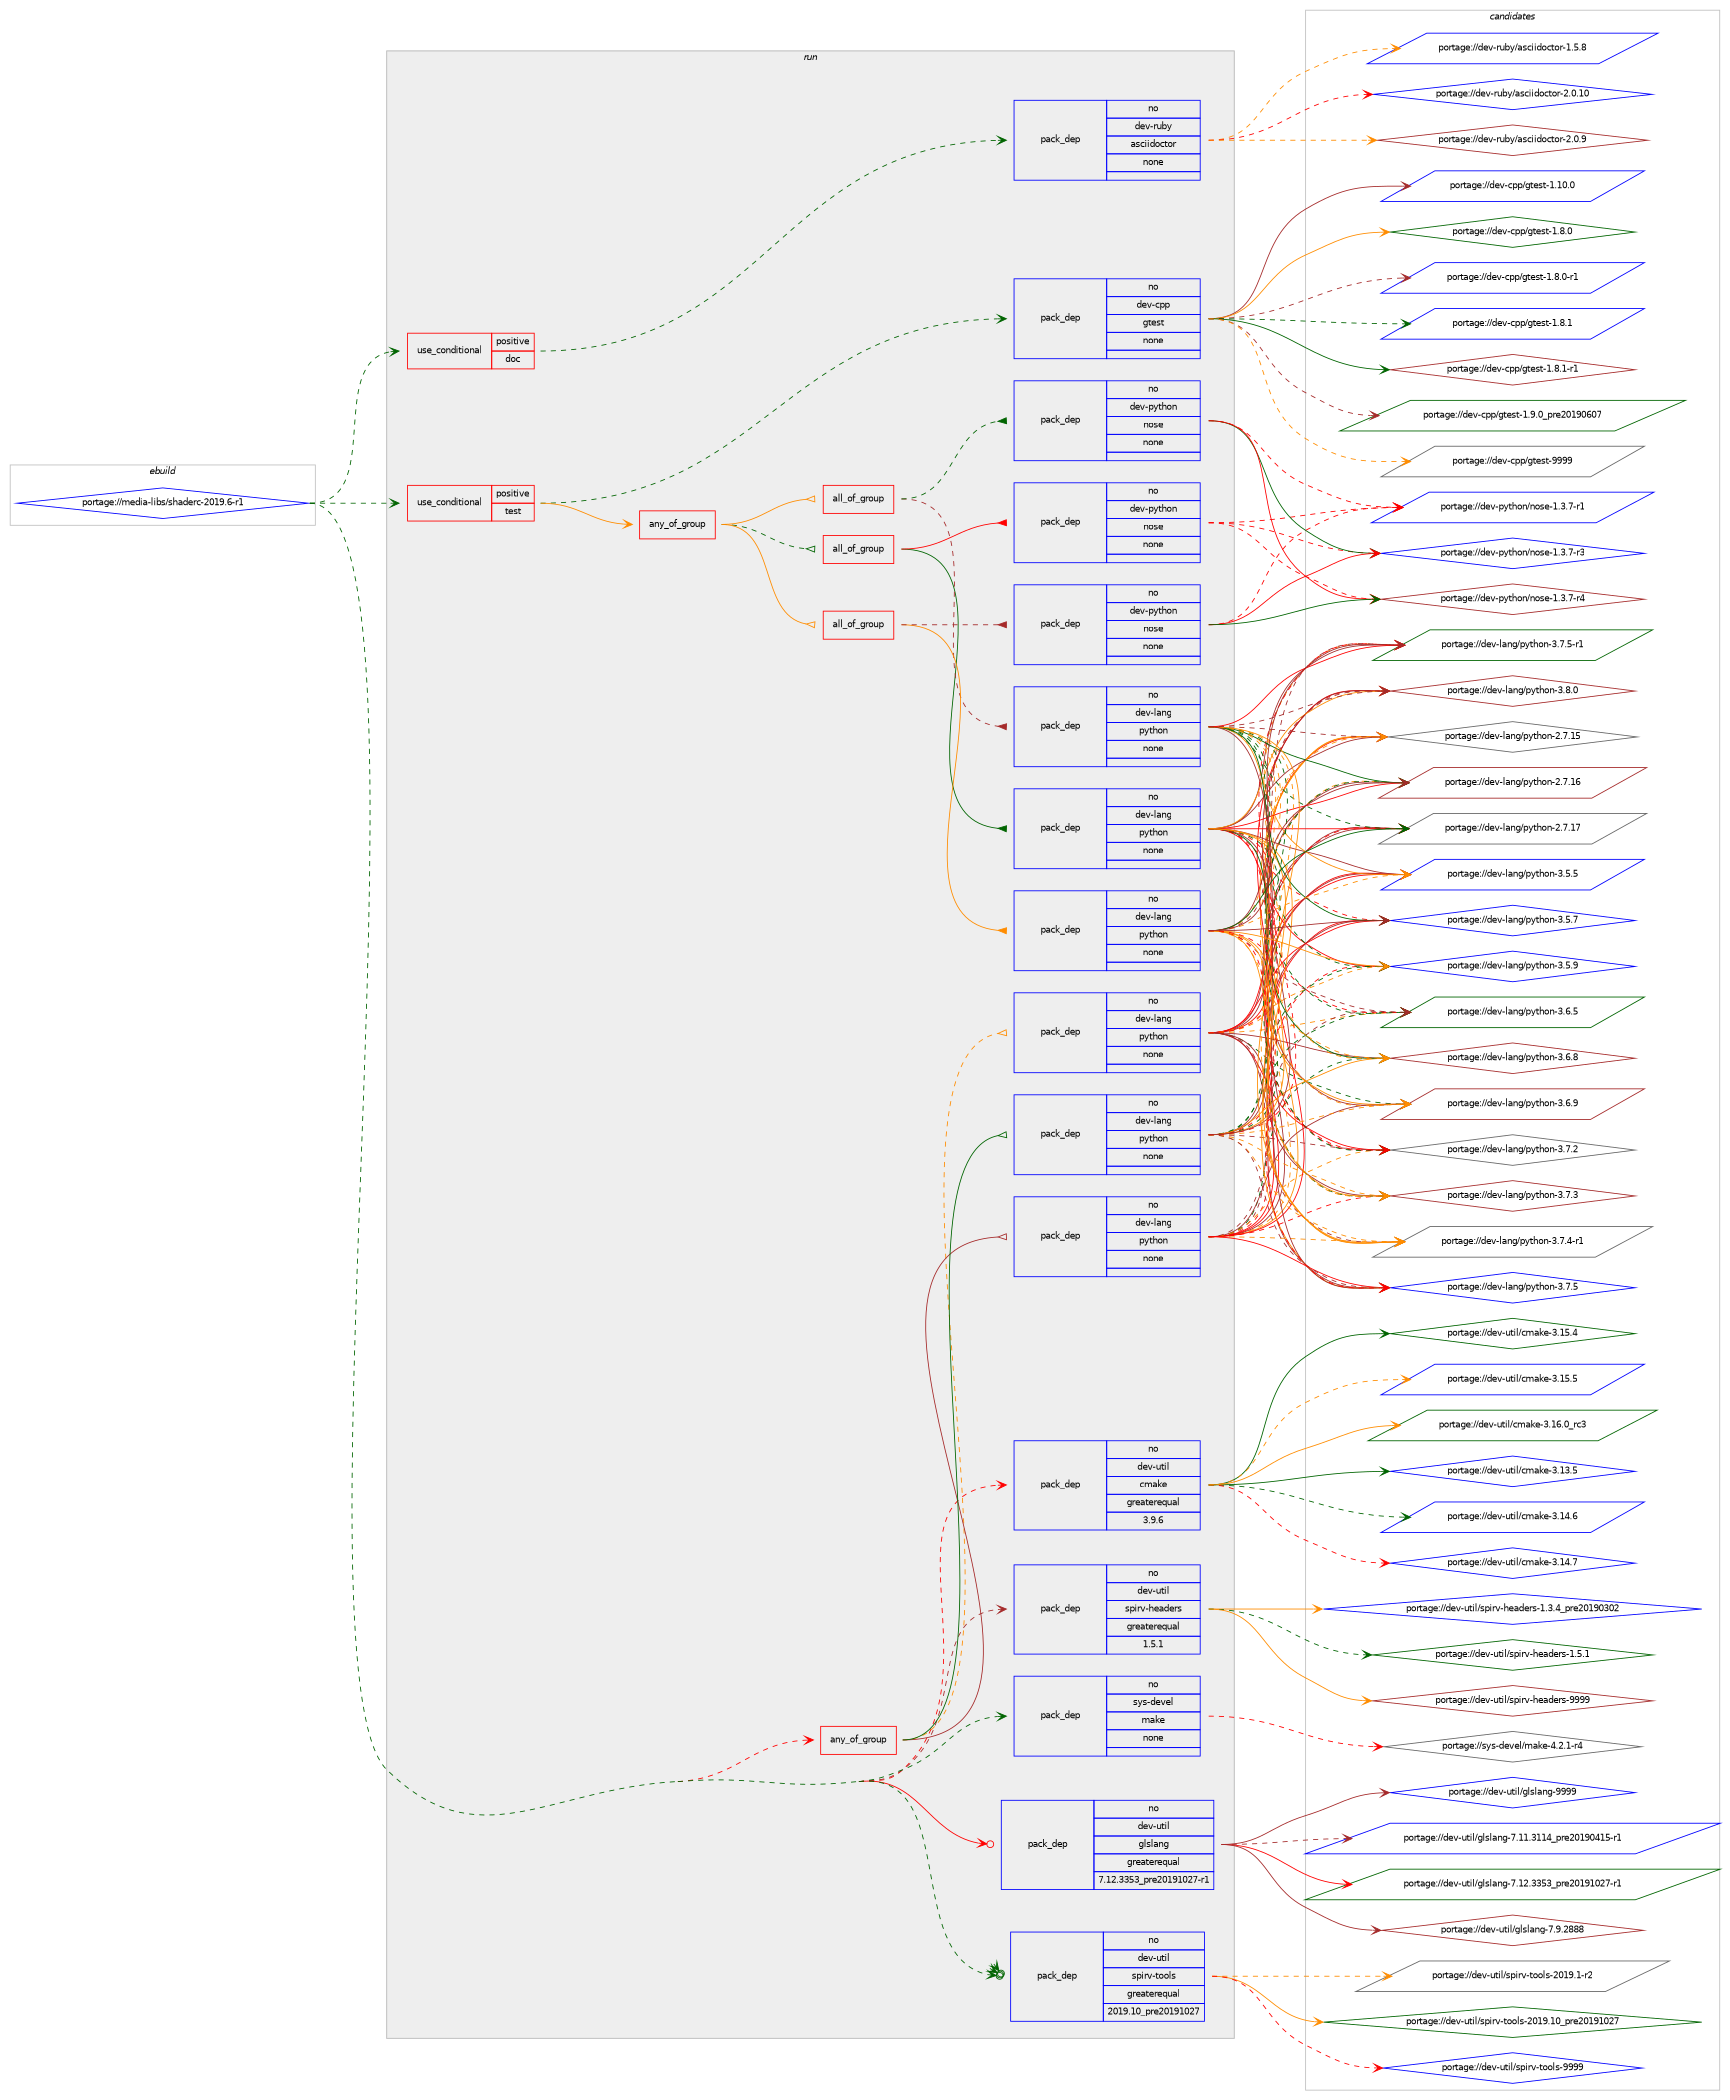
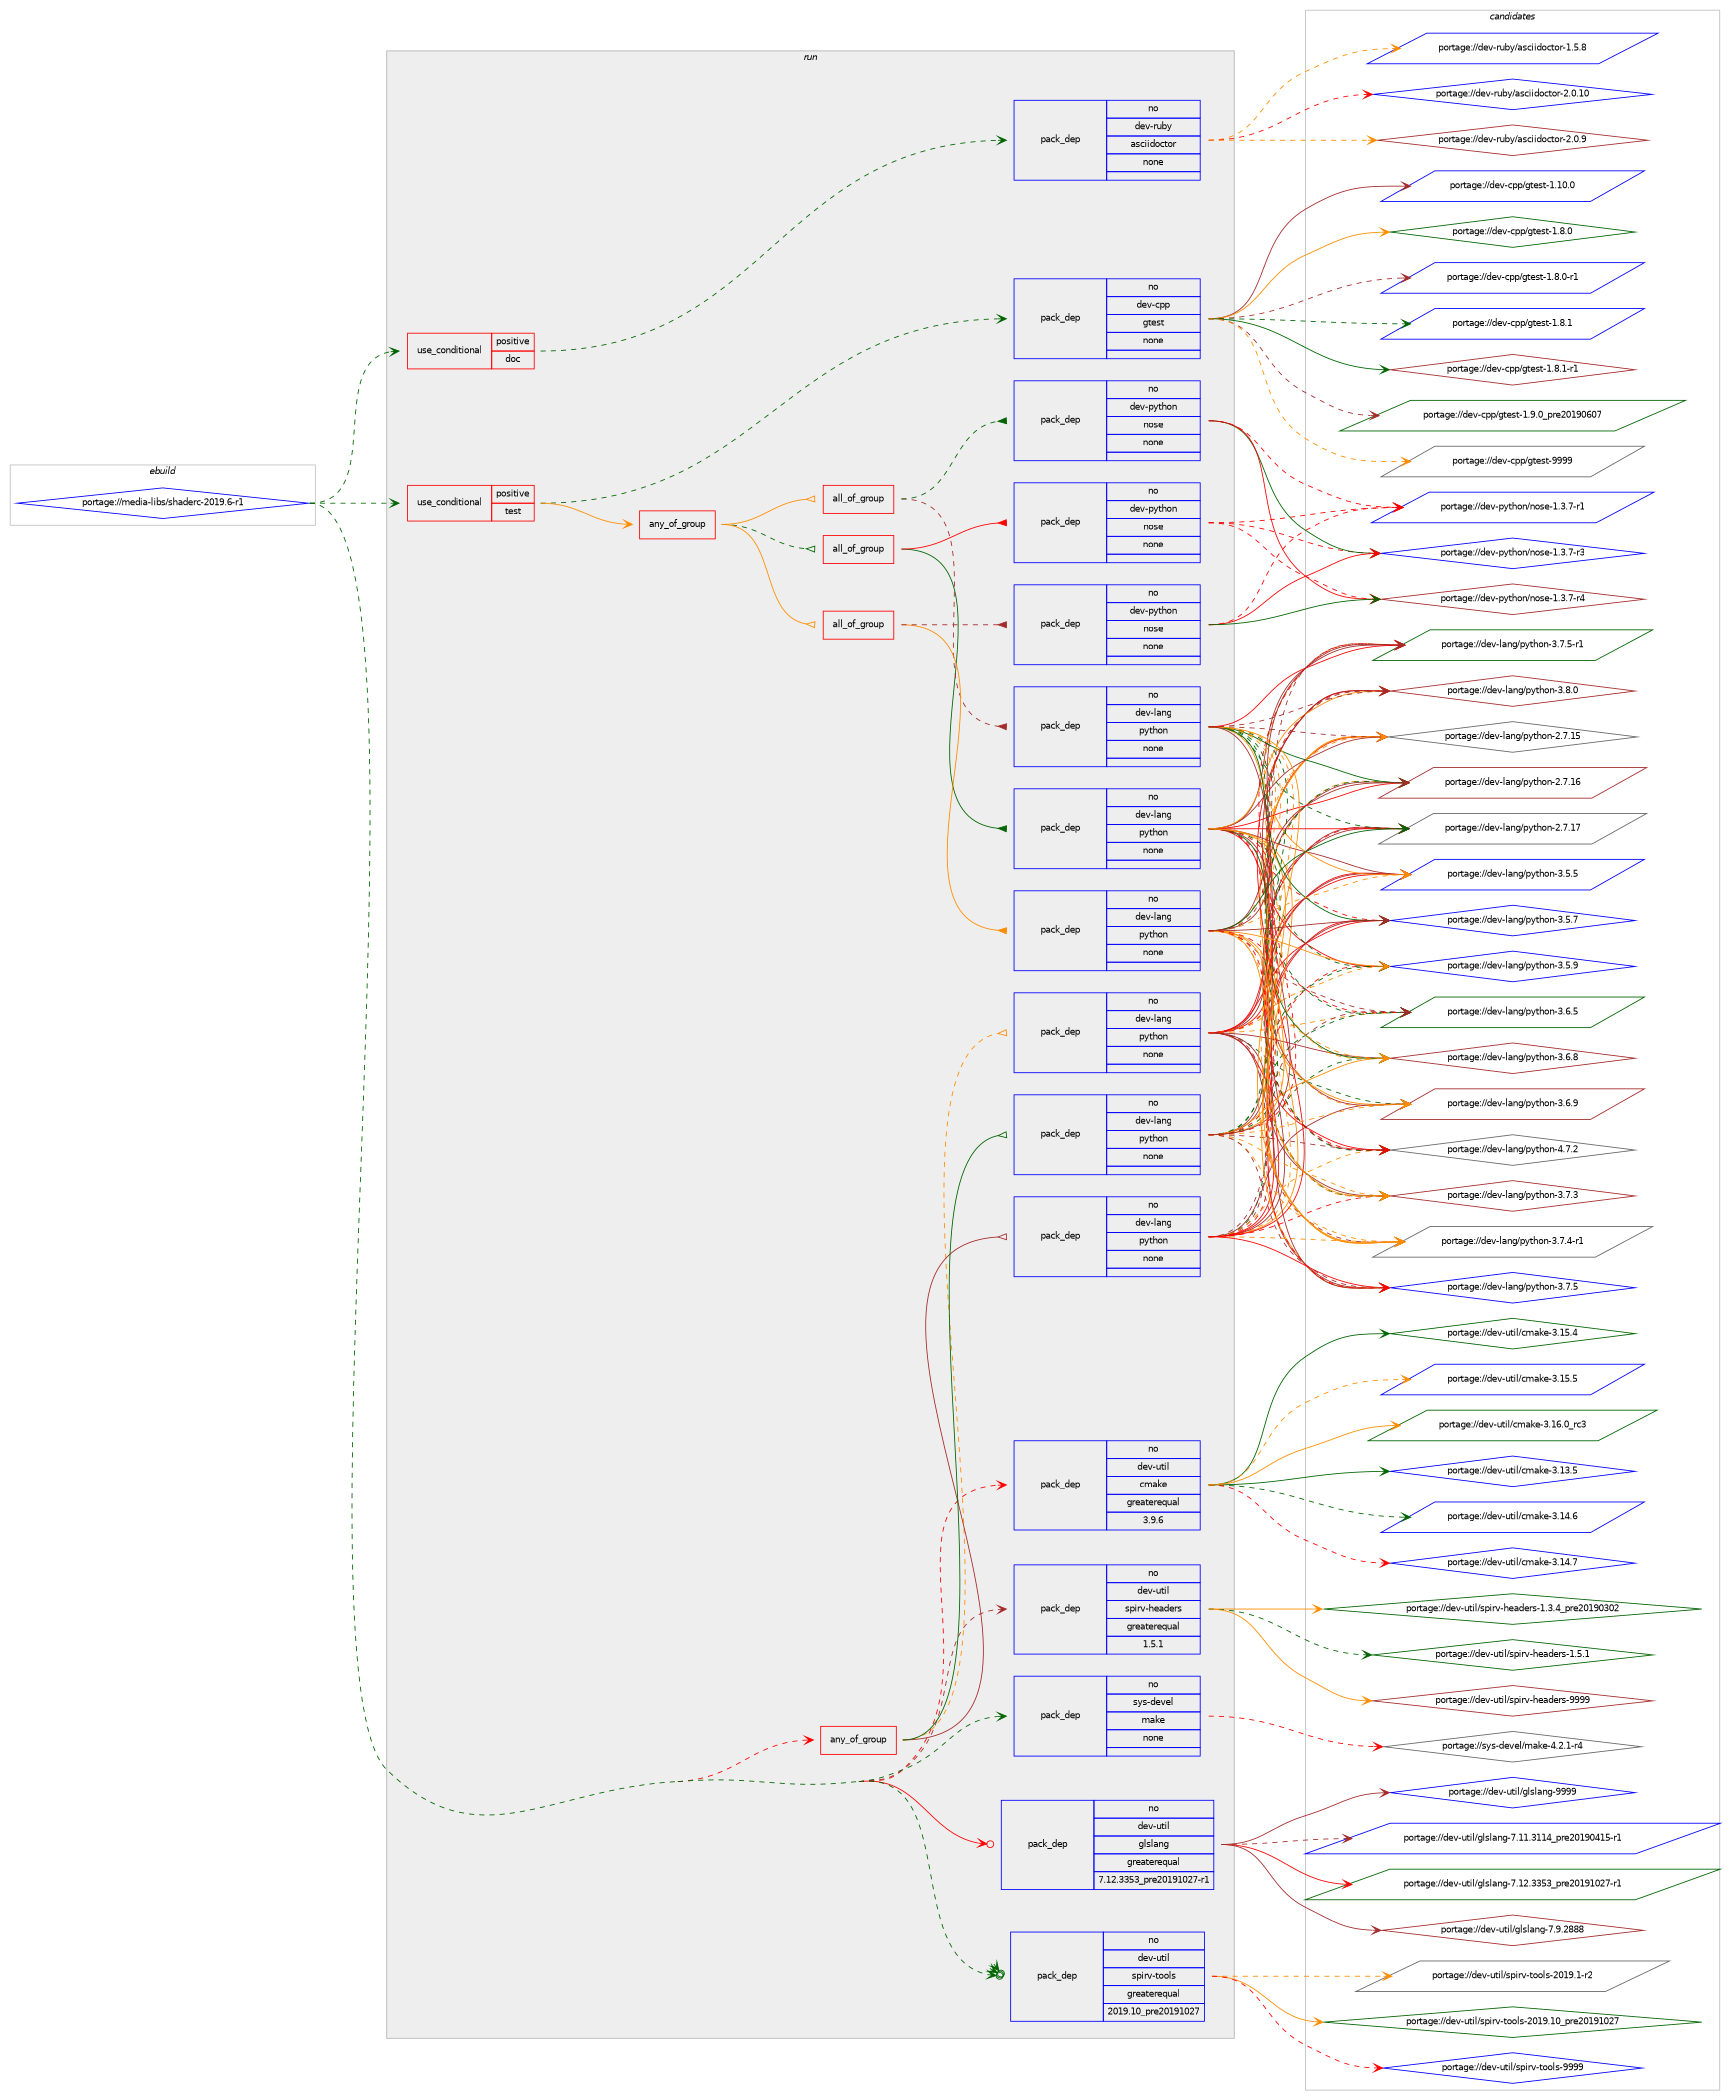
node "portage://dev-lang/python-3.7.2": label "portage://dev-lang/python-3.7.2" -> "portage://dev-lang/python-4.7.2"
node "portage://dev-util/spirv-headers-1.3.4_pre20190302": color blue -> darkgreen
